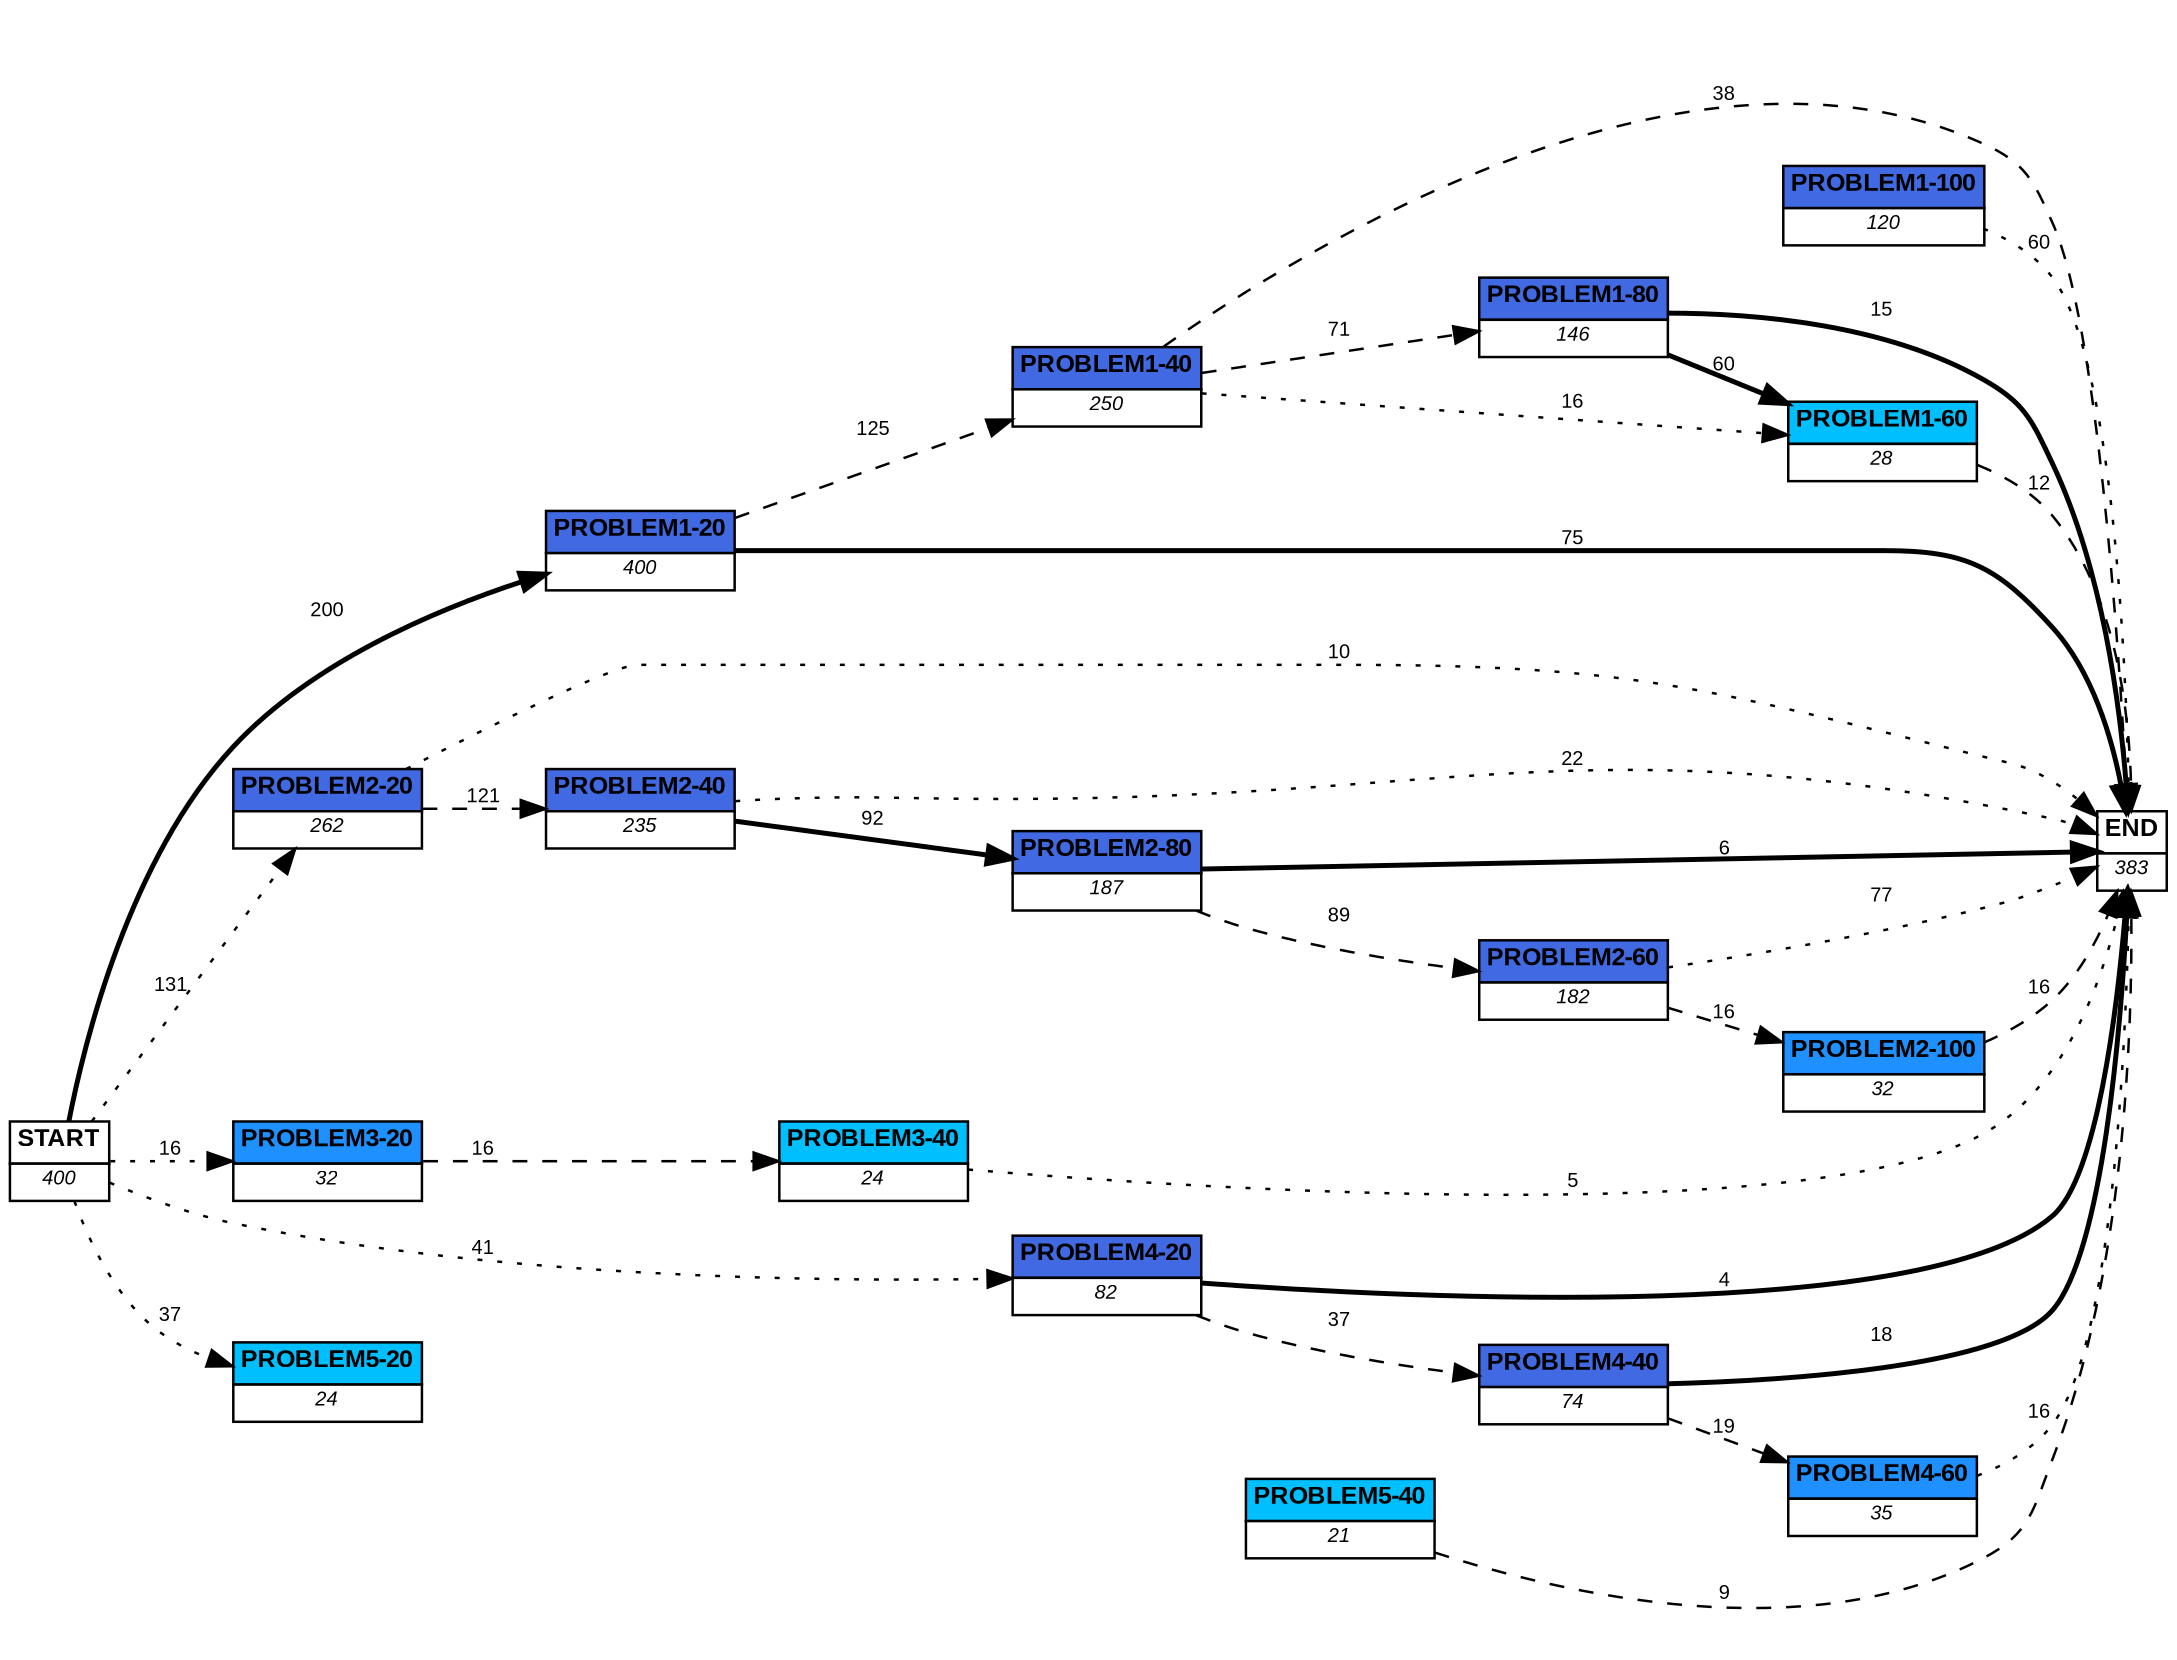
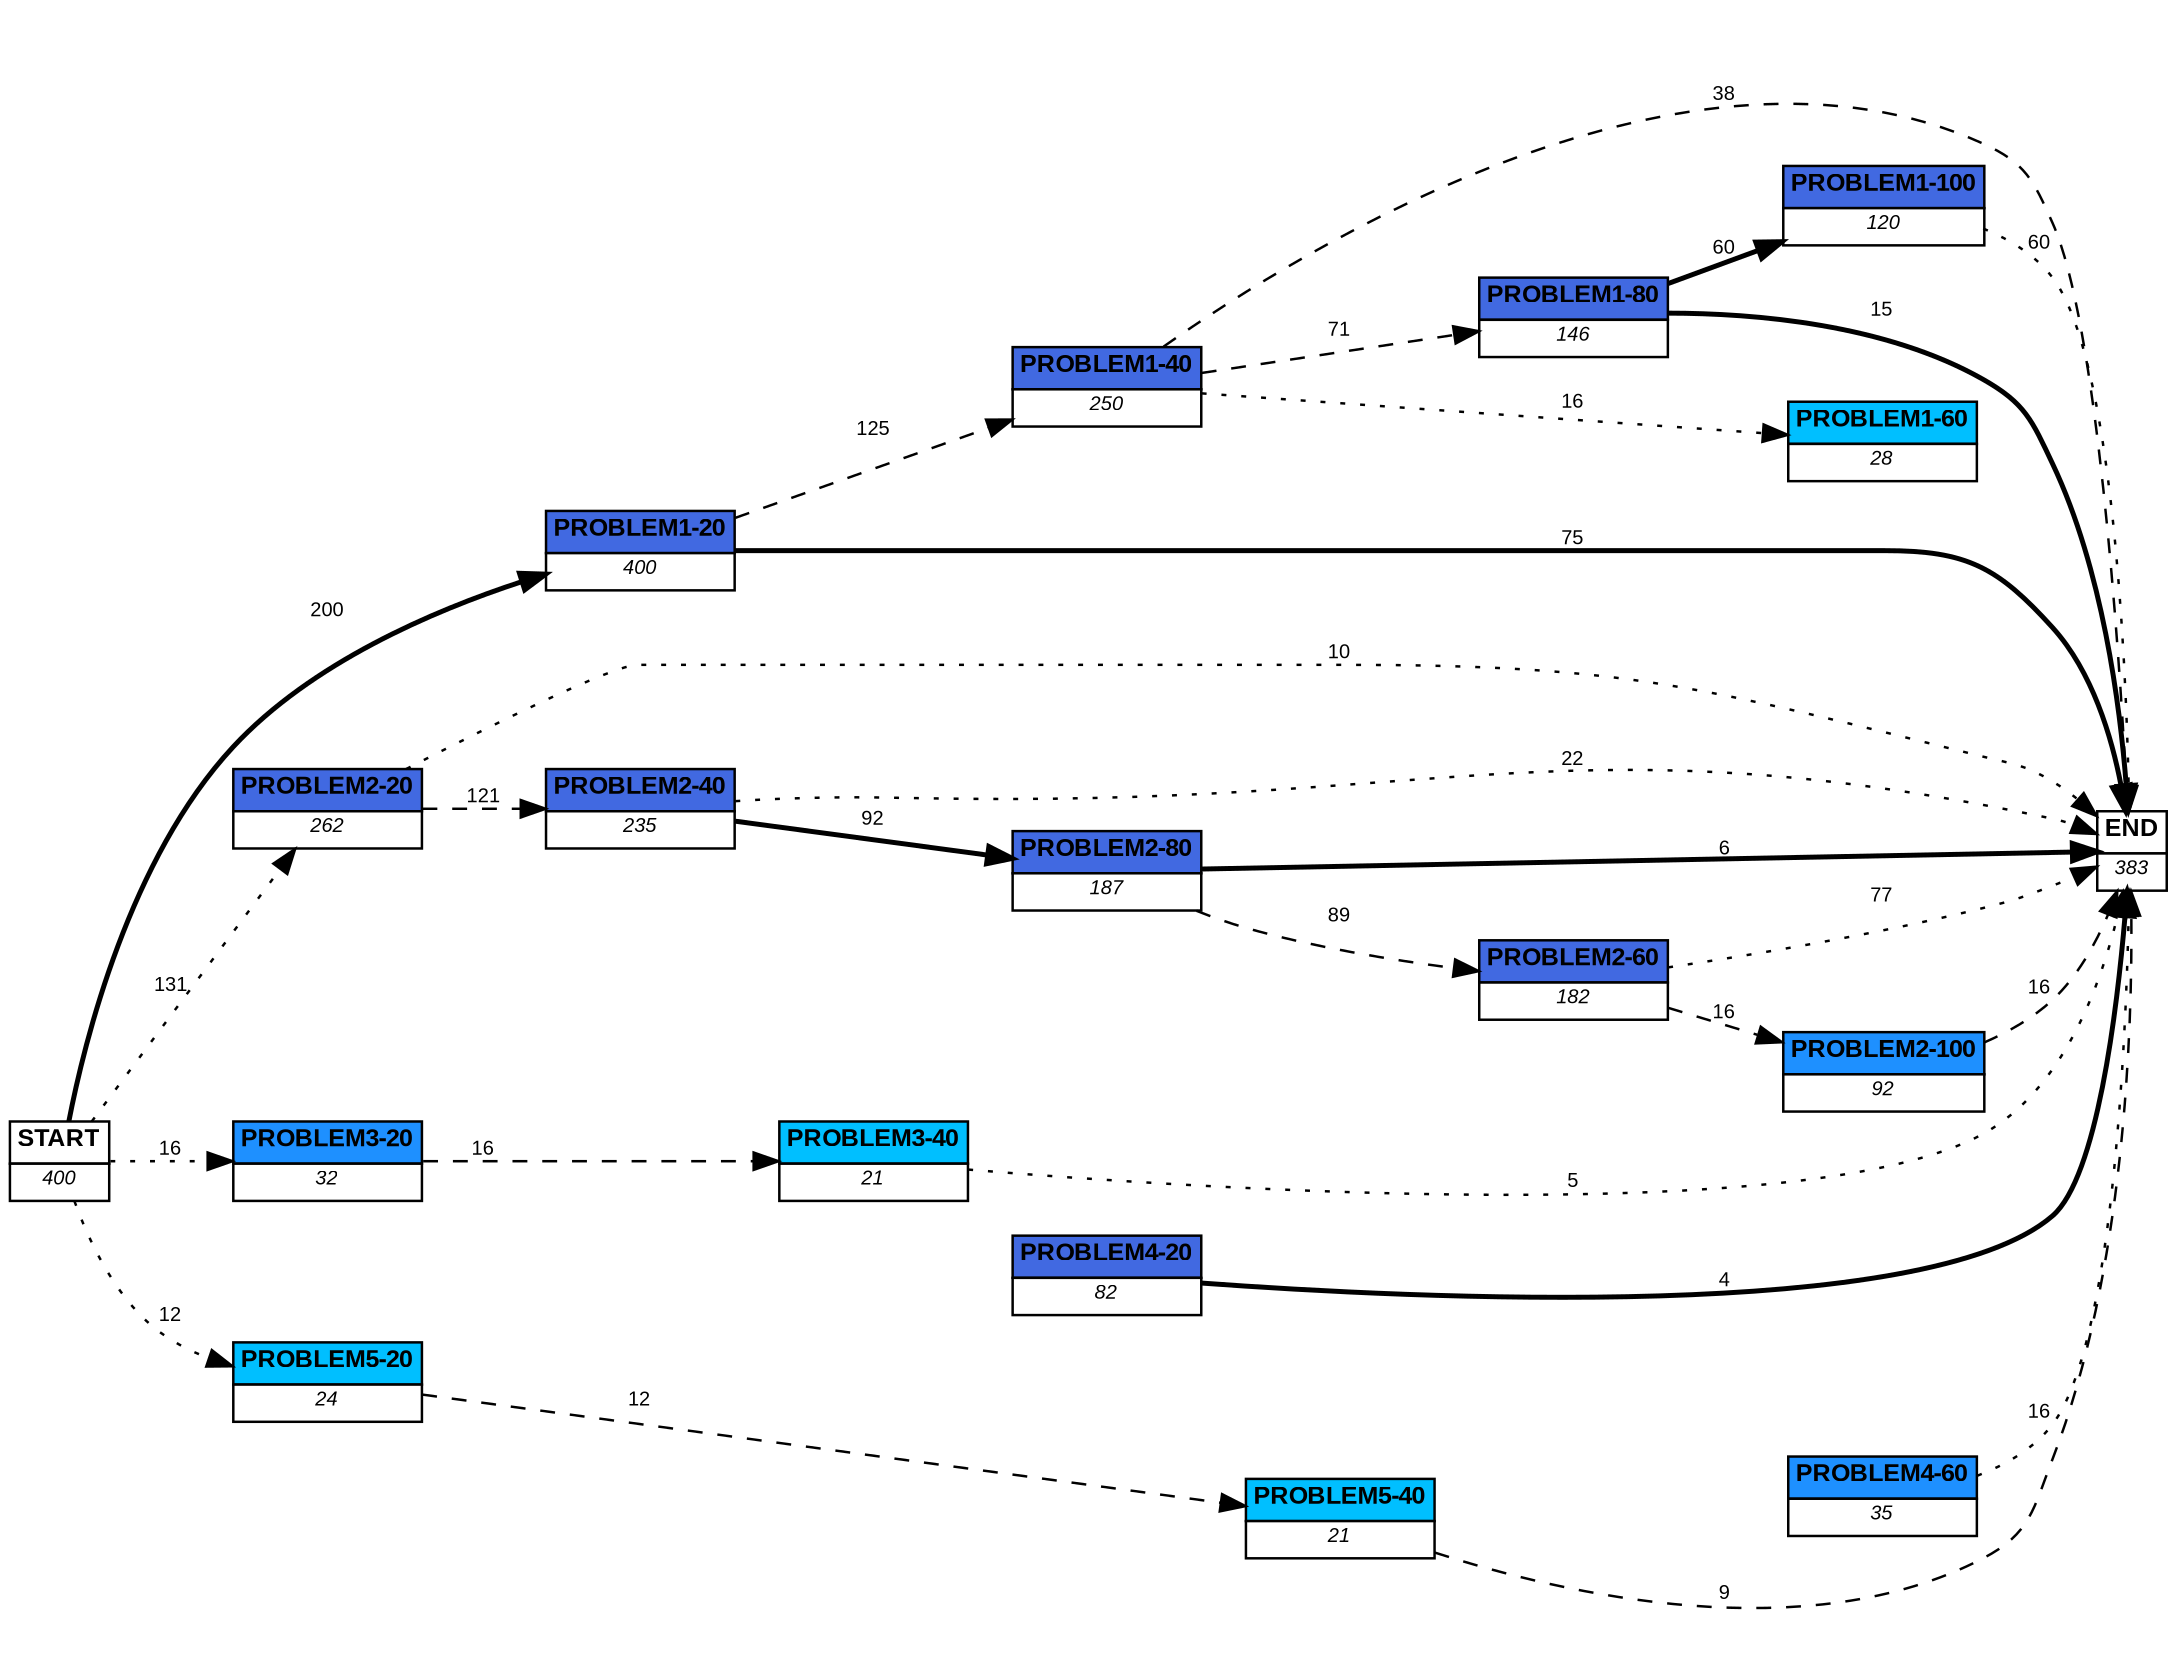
edge "PROBLEM1-80" -> "PROBLEM1-60": now "PROBLEM1-80" -> "PROBLEM1-100"
edge "PROBLEM1-60" -> "END": removed, label "12"
node "PROBLEM2-100": text "32" -> "92"
node "PROBLEM3-40": text "24" -> "21"
edge "START" -> "PROBLEM4-20": removed, label "41"
edge "START" -> "PROBLEM5-20": label "37" -> "12"
node "PROBLEM4-40": removed
edge "PROBLEM5-20" -> "PROBLEM5-40": added, label "12"
